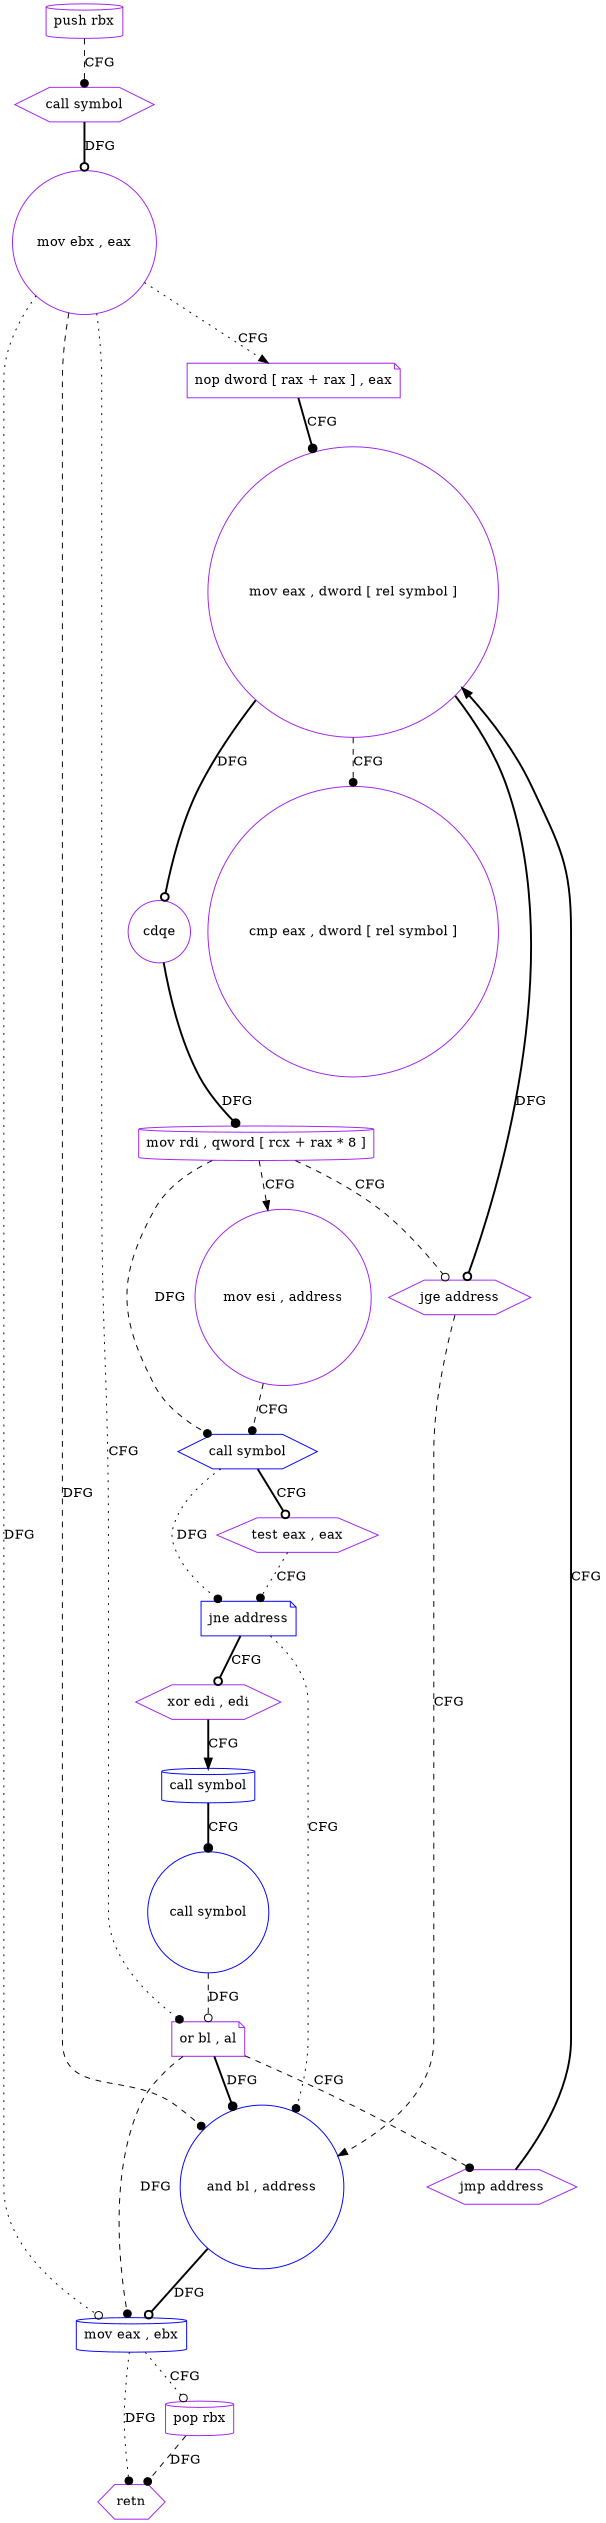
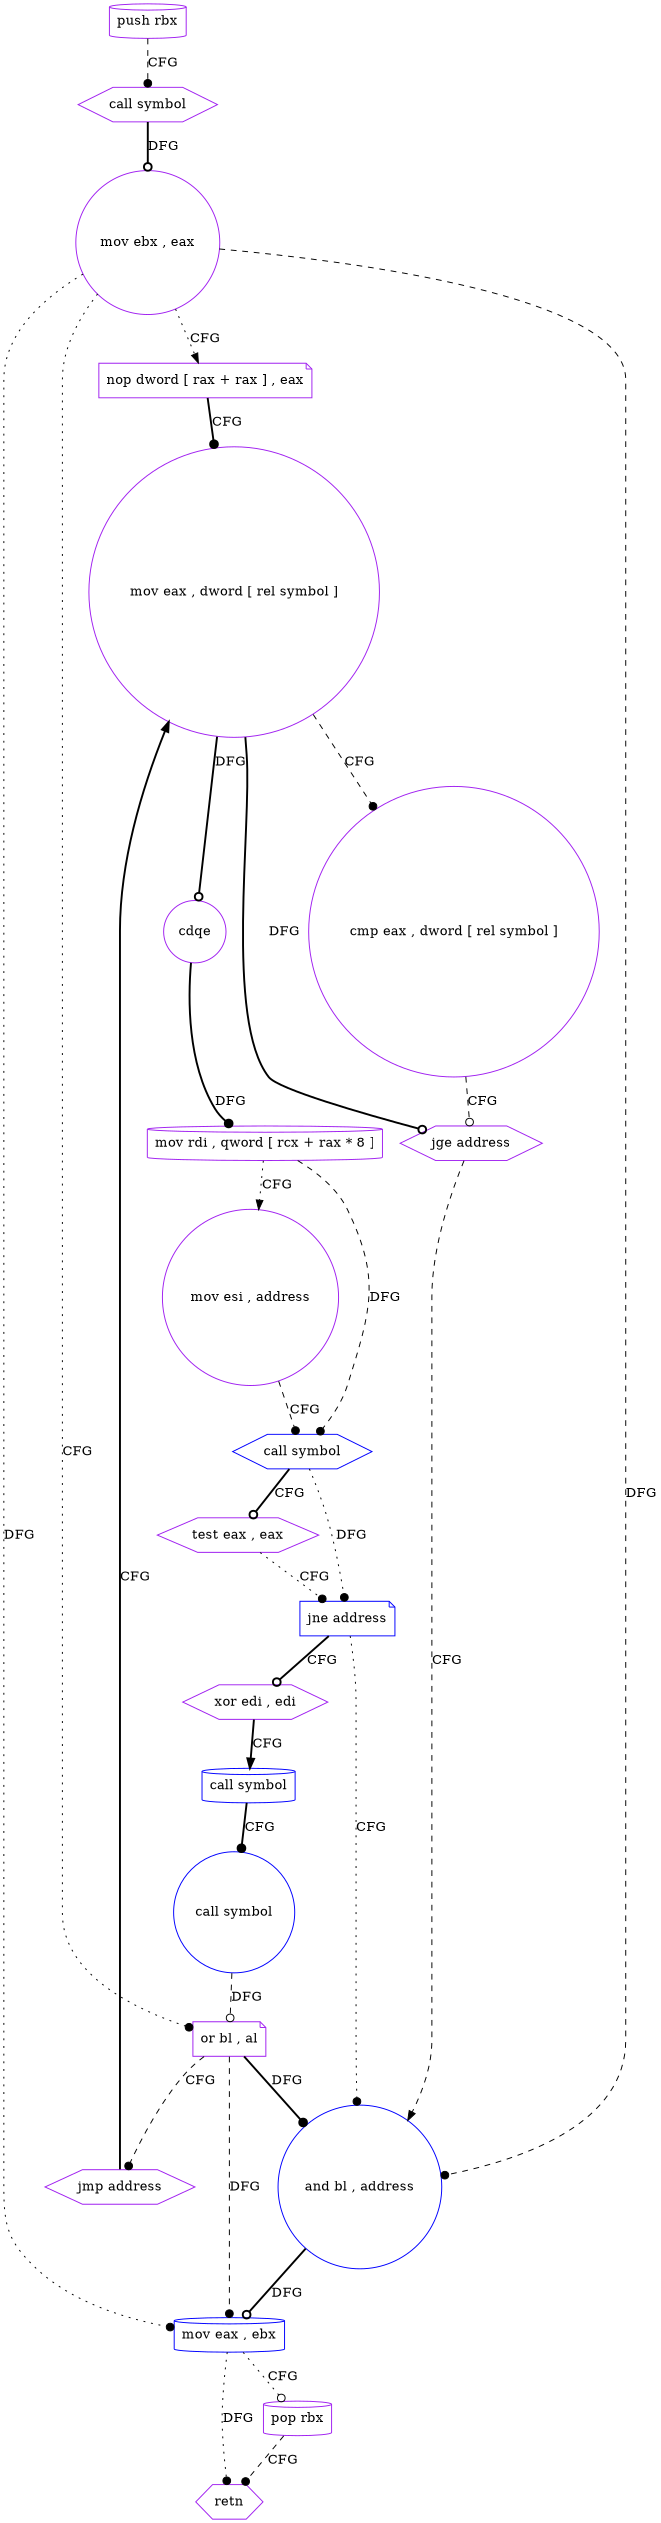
edge "mov rdi , qword [ rcx + rax * 8 ]" -> "mov esi , address": style dashed -> dotted
edge "mov rdi , qword [ rcx + rax * 8 ]" -> "jge address": now "cmp eax , dword [ rel symbol ]" -> "jge address"
edge "mov ebx , eax" -> "mov eax , ebx": arrowhead odot -> dot
edge "pop rbx" -> "retn": label "DFG" -> "CFG"
